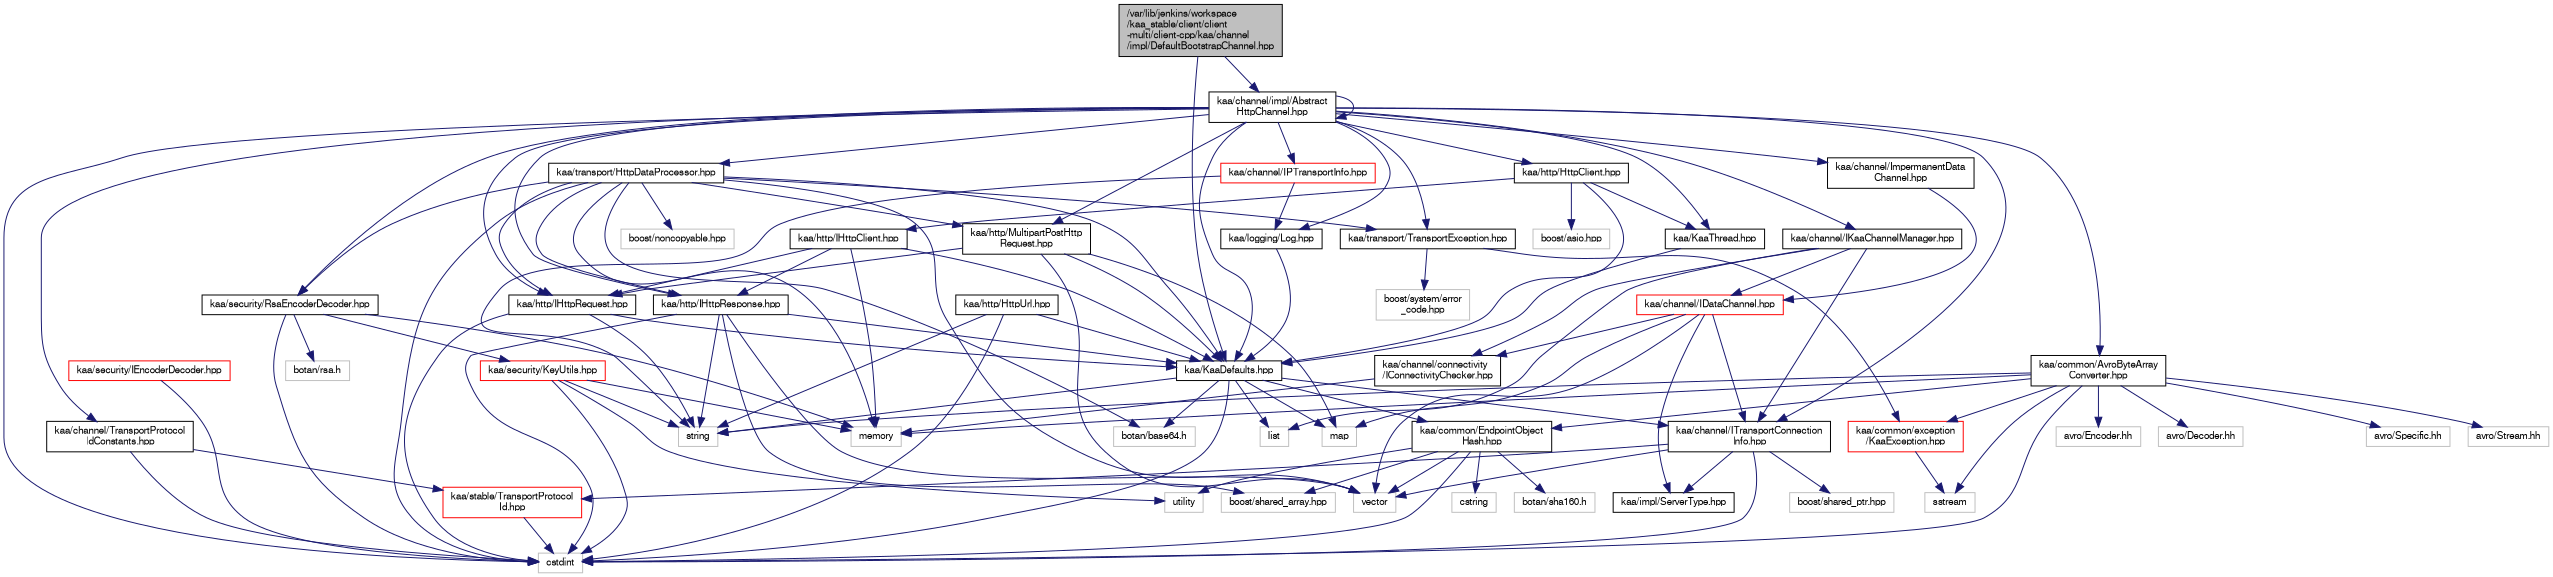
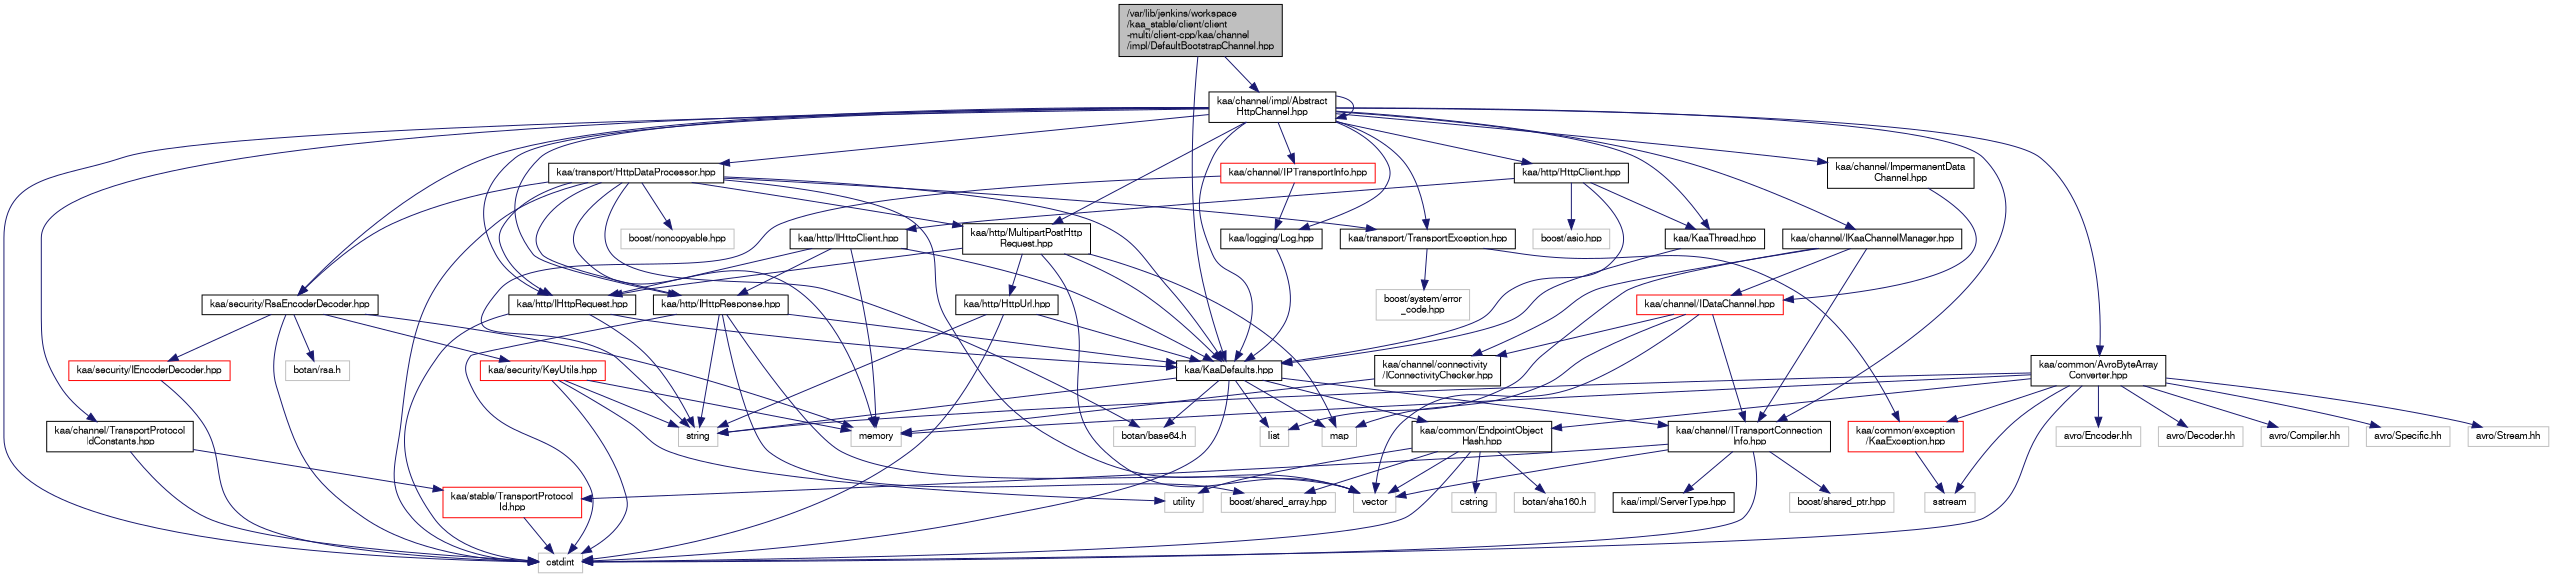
edge "kaa/http/MultipartPostHttp Request.hpp" -> "kaa/http/HttpUrl.hpp": added
edge "kaa/security/RsaEncoderDecoder.hpp" -> "kaa/security/IEncoderDecoder.hpp": added
edge "kaa/channel/IDataChannel.hpp" -> "kaa/impl/ServerType.hpp": removed
node "avro/Compiler.hh": added
